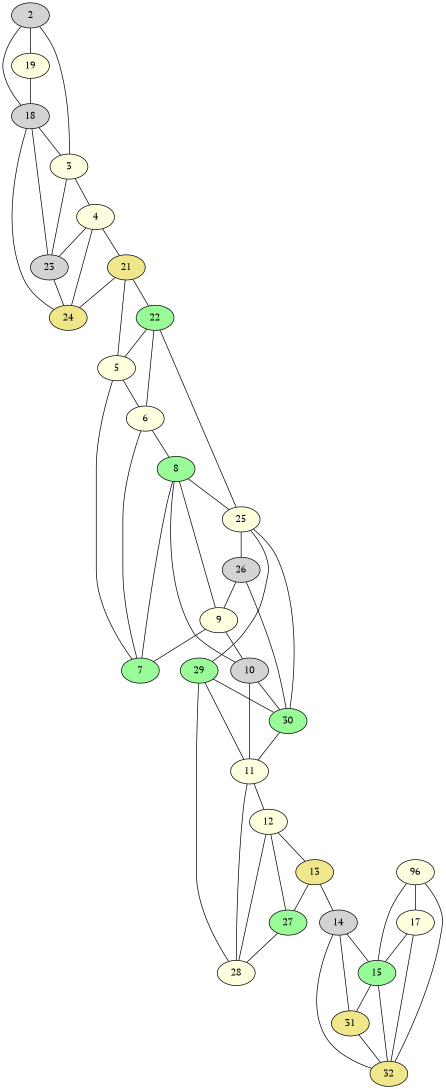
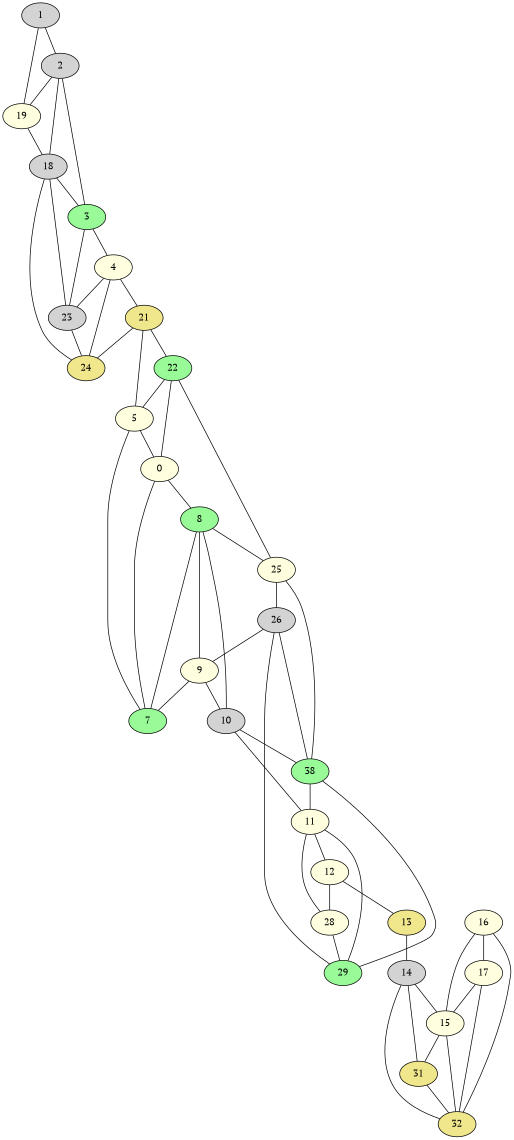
node "1": added
node "3": fillcolor lightyellow -> palegreen
node "6": label "6" -> "0"
edge "25" -- "29": now "26" -- "29"
node "30": label "30" -> "38"
node "96": label "96" -> "16"
node "27": removed
node "15": fillcolor palegreen -> lightyellow
